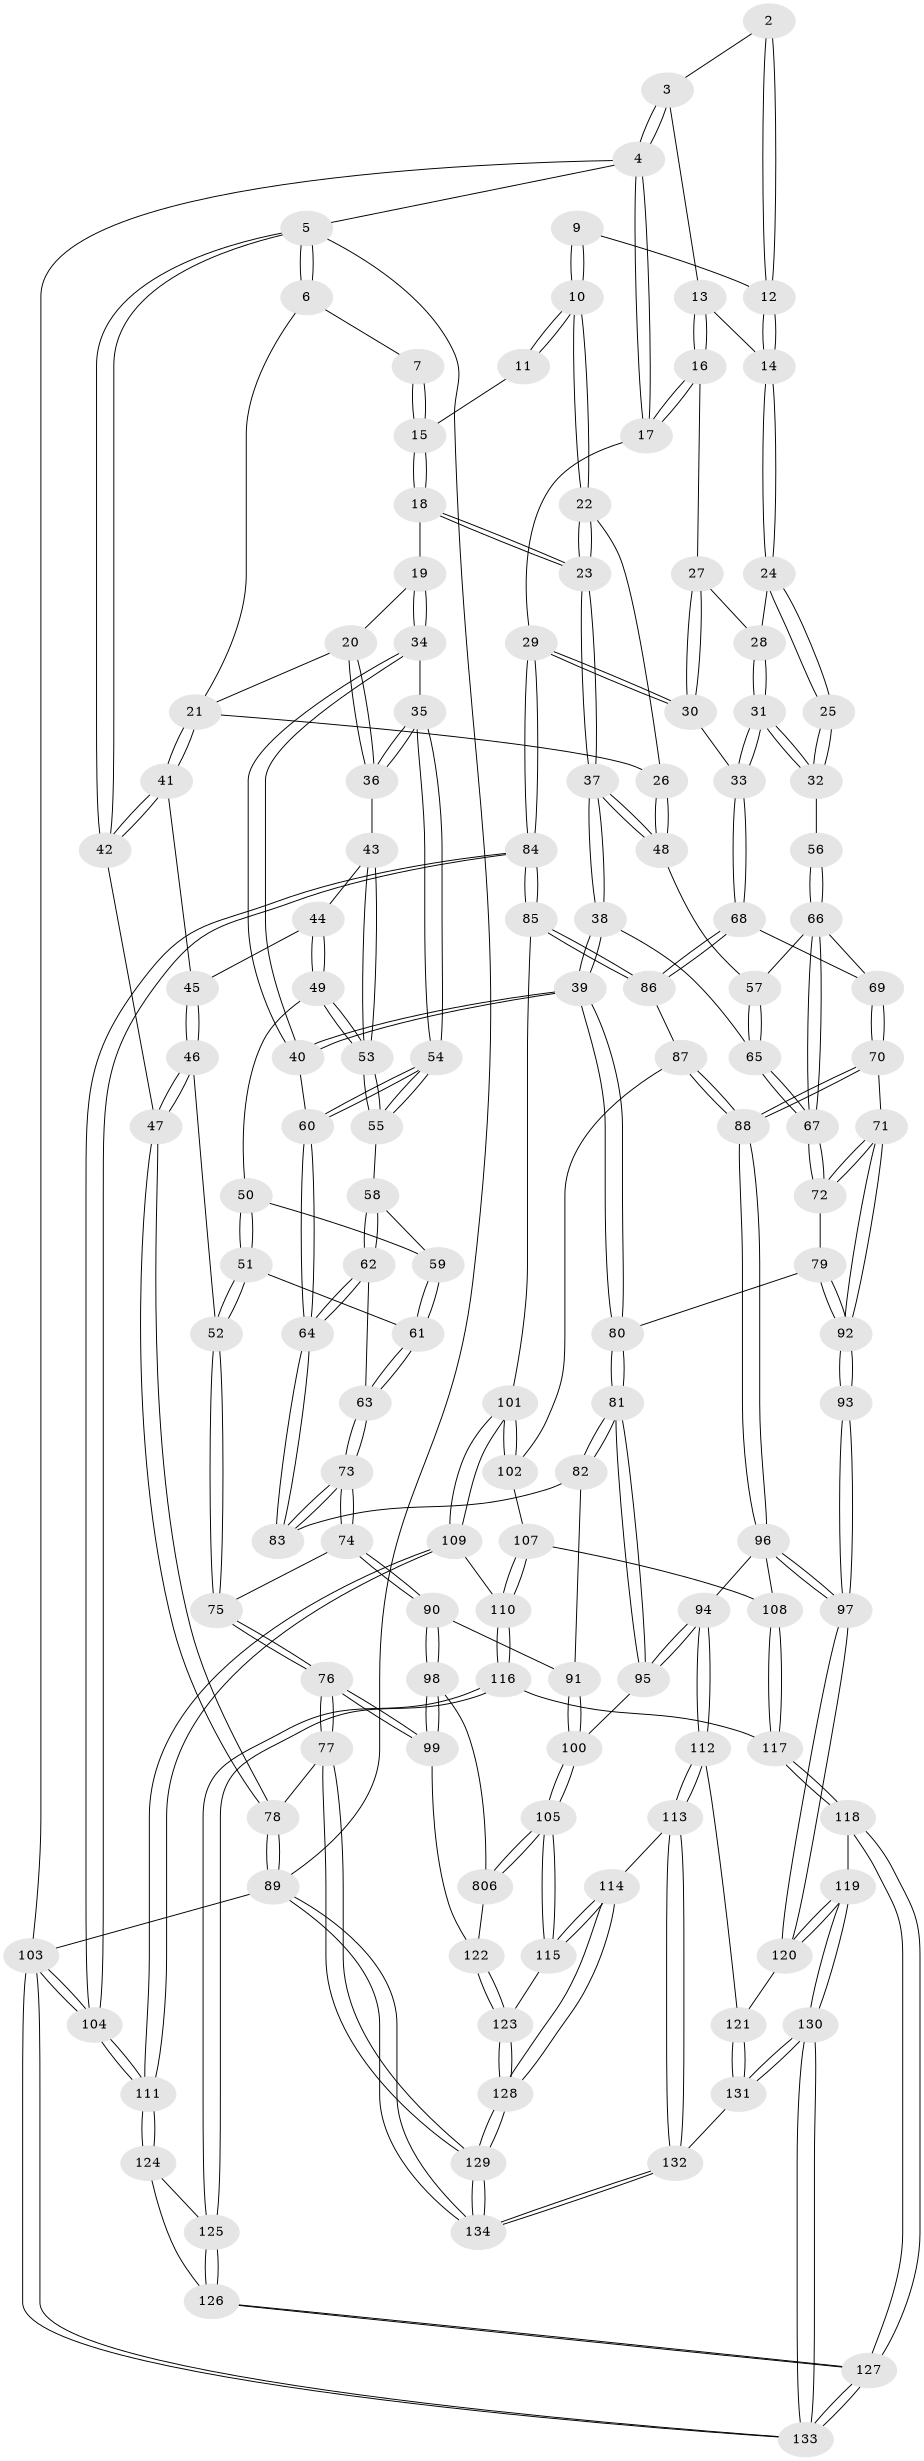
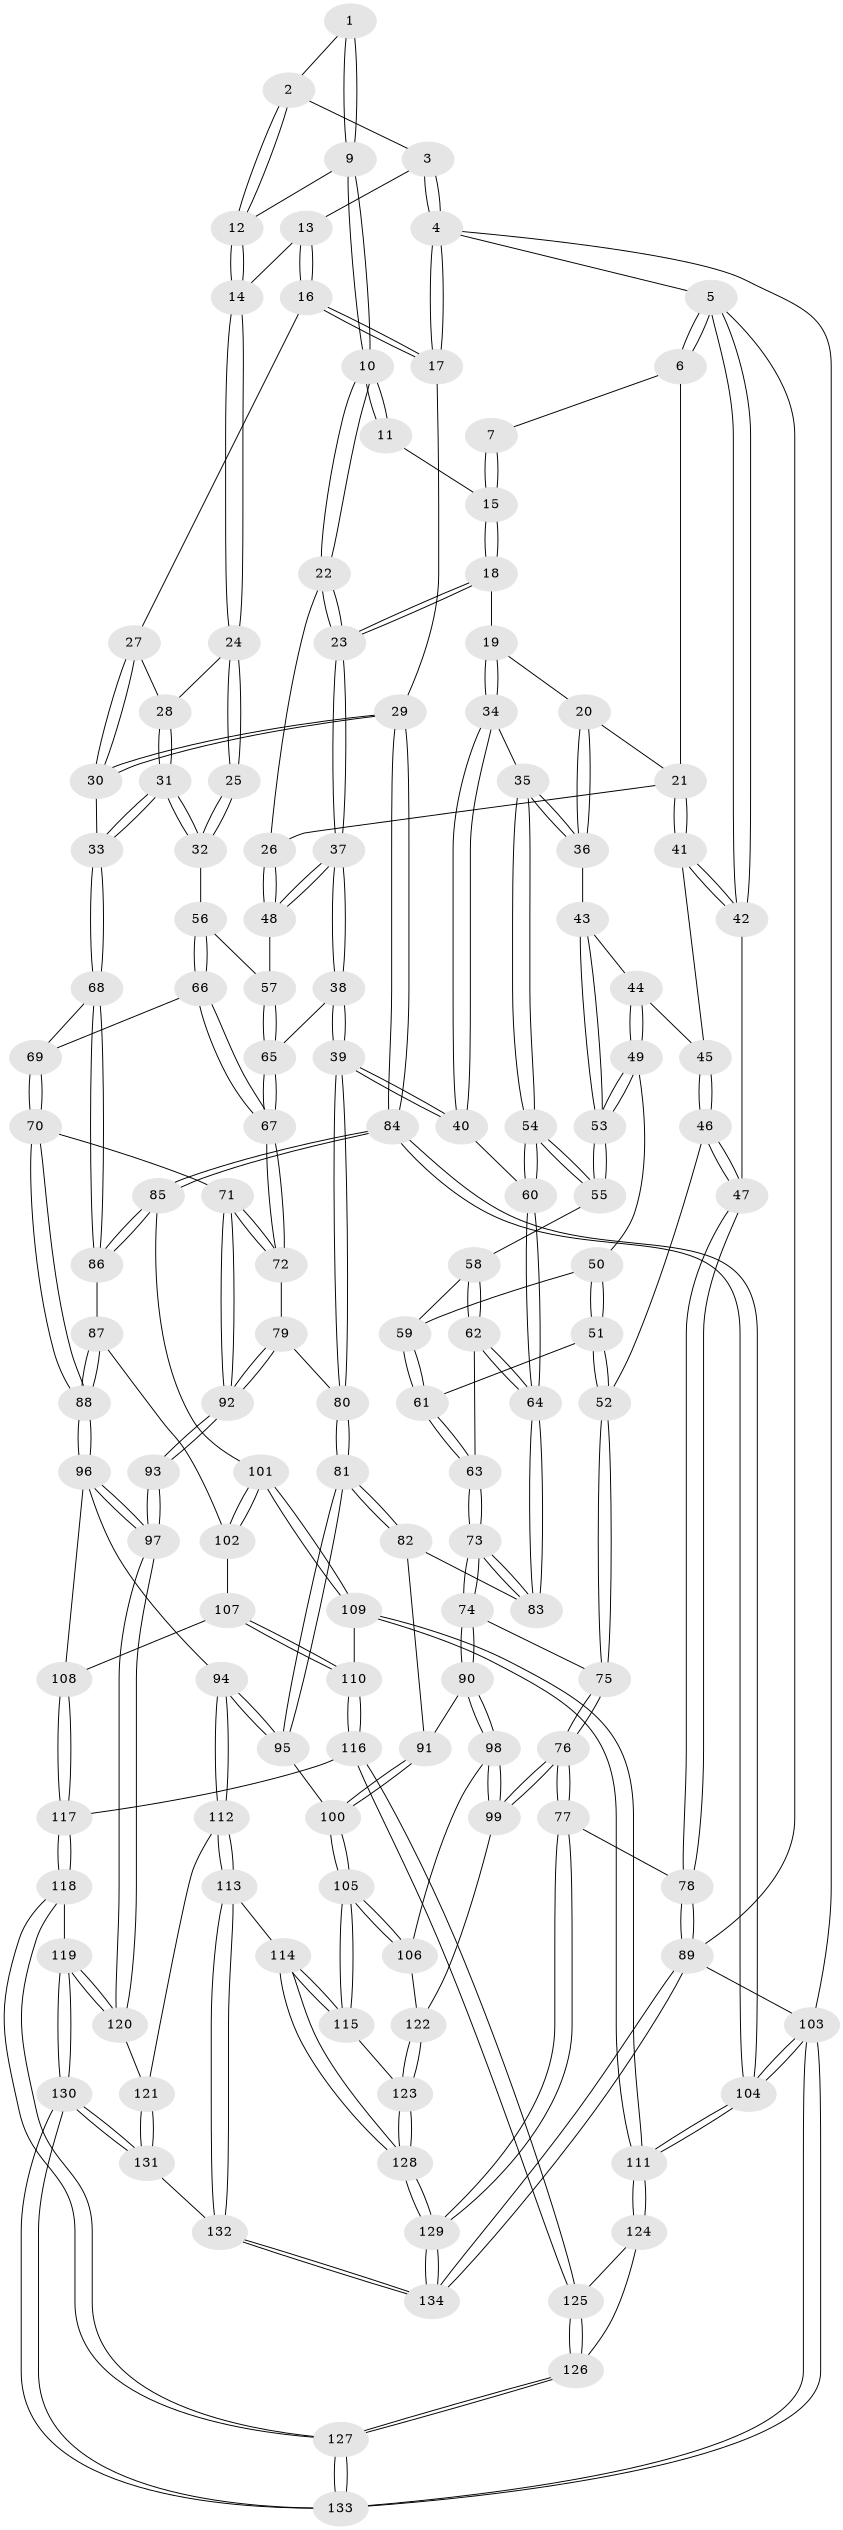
node "1": added
edge "66" -- "57": now "56" -- "57"
node "806": label "806" -> "106"
